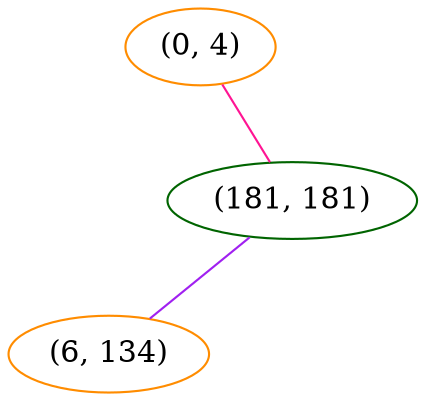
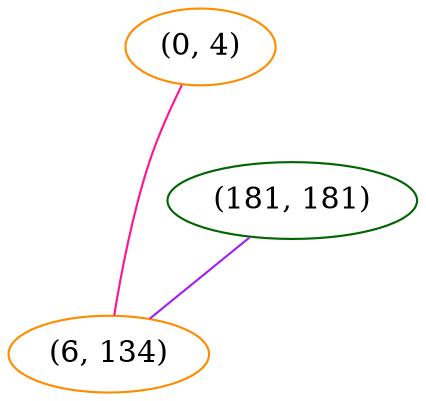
edge "(0, 4)" -- "(181, 181)": now "(0, 4)" -- "(6, 134)"
